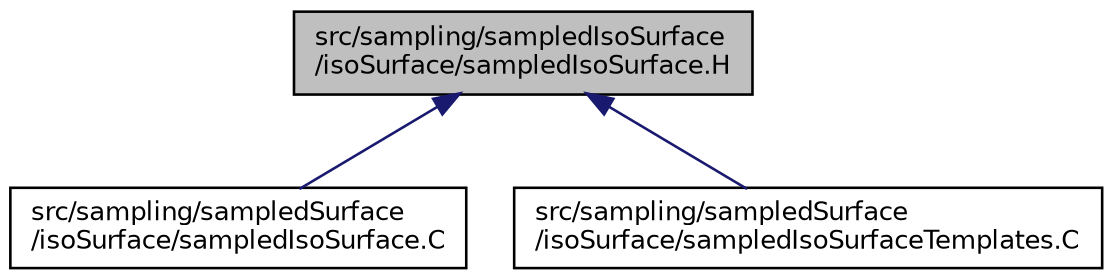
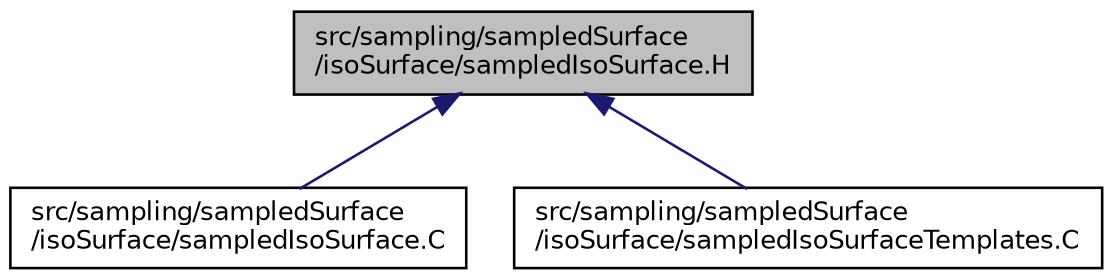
node "src/sampling/sampledIsoSurface /isoSurface/sampledIsoSurface.H": label "src/sampling/sampledIsoSurface /isoSurface/sampledIsoSurface.H" -> "src/sampling/sampledSurface /isoSurface/sampledIsoSurface.H"
